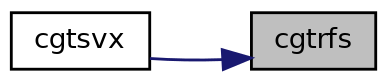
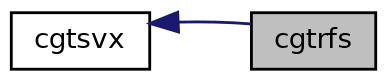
edge "cgtsvx" -> "cgtrfs": reversed
